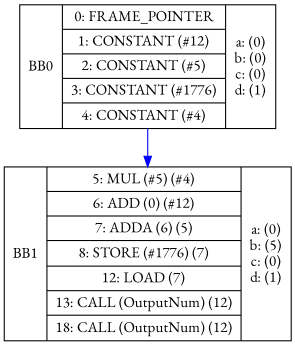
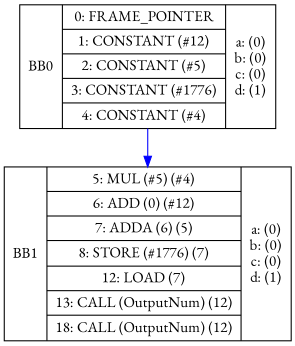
node "BB1": text "b: (5)" -> "b: (0)"
